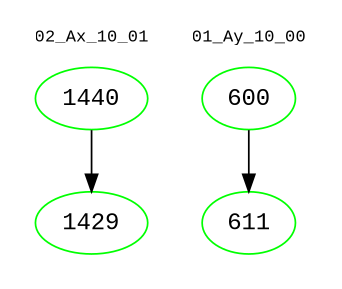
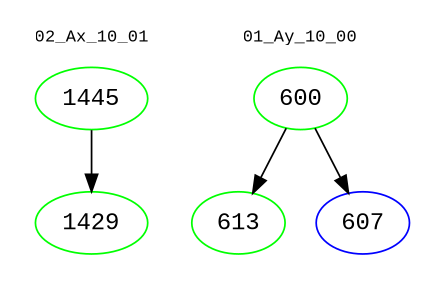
node "1440": label "1440" -> "1445"
node "611": label "611" -> "613"
node "607": added
